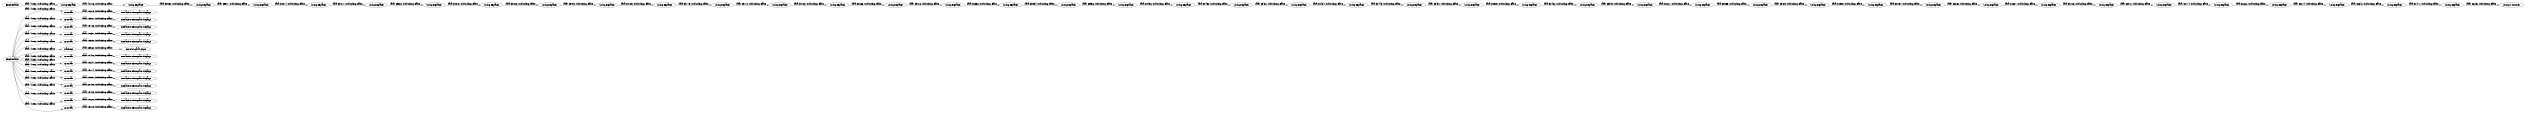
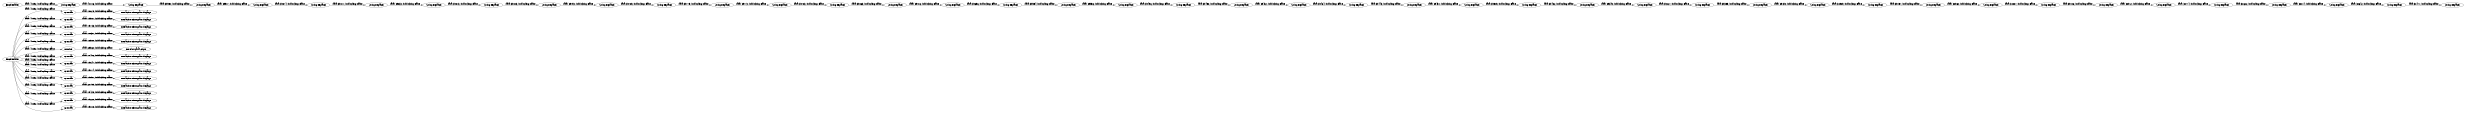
node "String to Number": removed
node "Statistics": label "Statistics" -> "Number"
